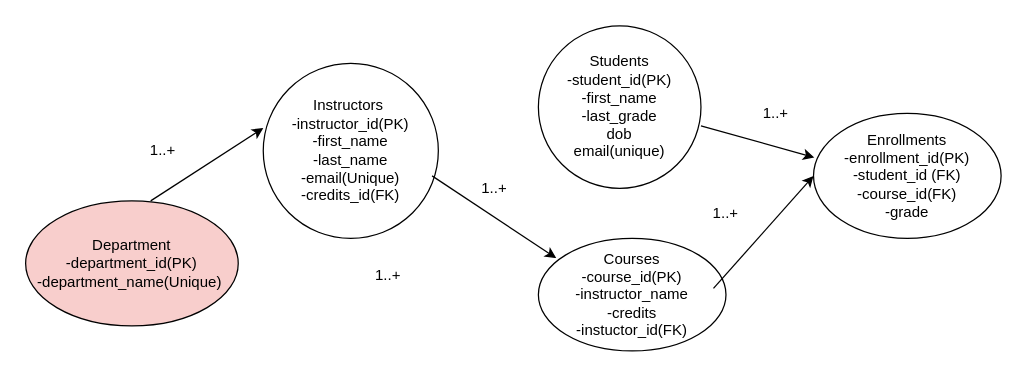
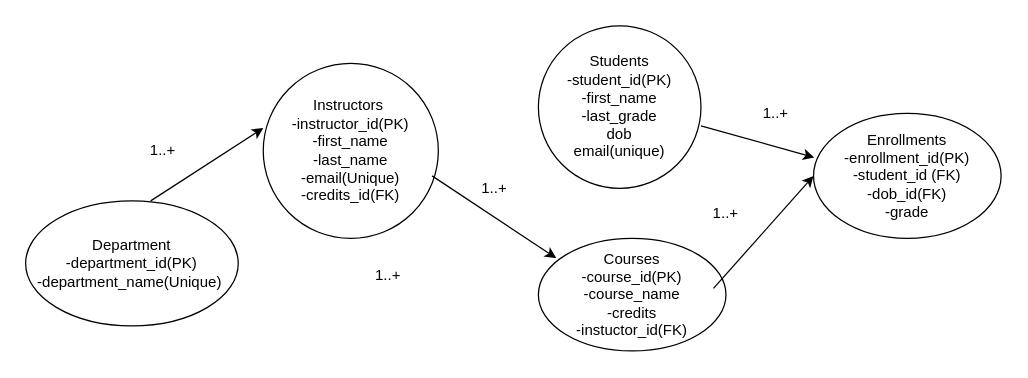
node "Enrollments -enrollment_id(PK) -student_id (FK) -course_id(FK) -grade": label "Enrollments -enrollment_id(PK) -student_id (FK) -course_id(FK) -grade" -> "Enrollments -enrollment_id(PK) -student_id (FK) -dob_id(FK) -grade"
node "Department -department_id(PK) -department_name(Unique)": fillcolor #f8cecc -> #ffffff
node "Courses -course_id(PK) -instructor_name -credits -instuctor_id(FK)": label "Courses -course_id(PK) -instructor_name -credits -instuctor_id(FK)" -> "Courses -course_id(PK) -course_name -credits -instuctor_id(FK)"
